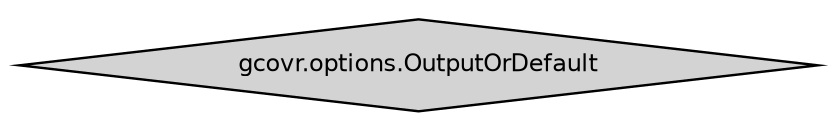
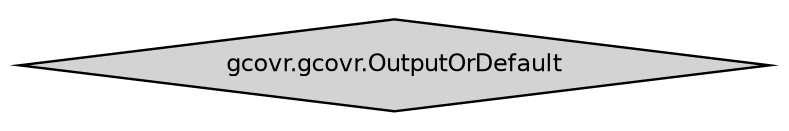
node "gcovr.options.OutputOrDefault": label "gcovr.options.OutputOrDefault" -> "gcovr.gcovr.OutputOrDefault"
